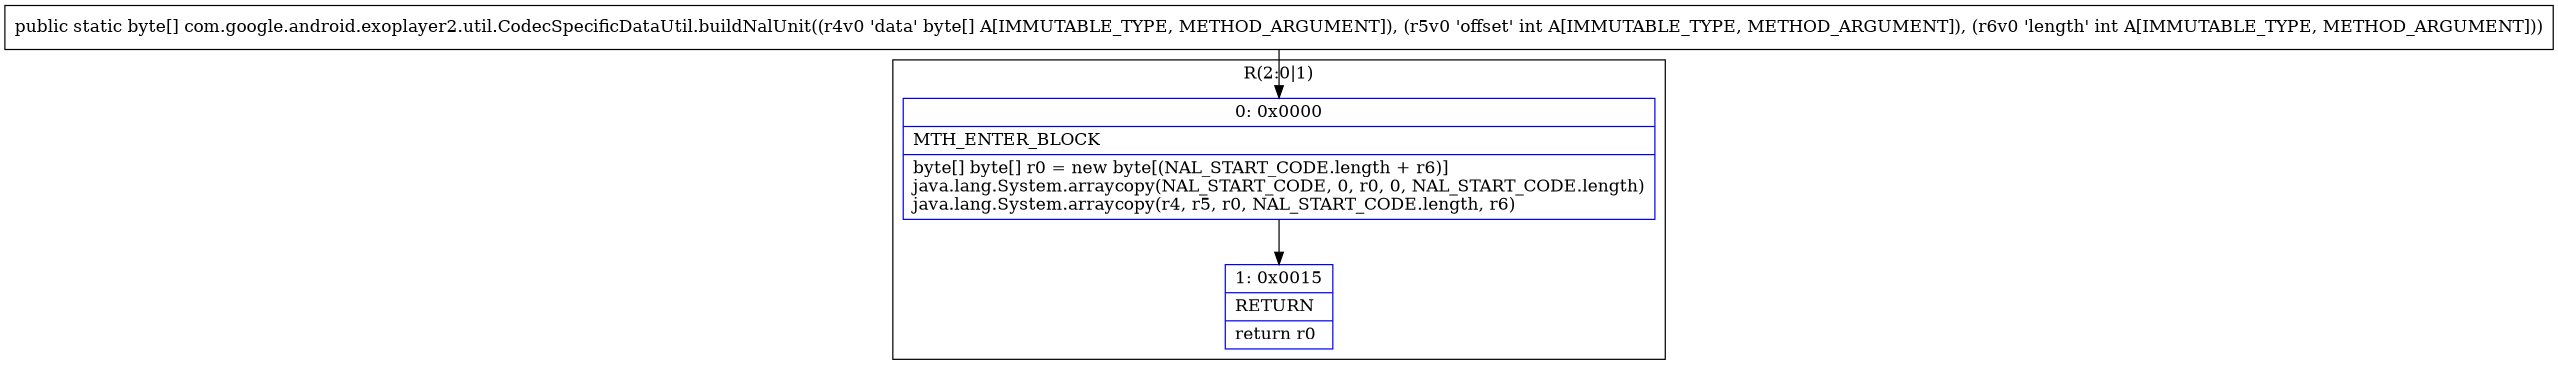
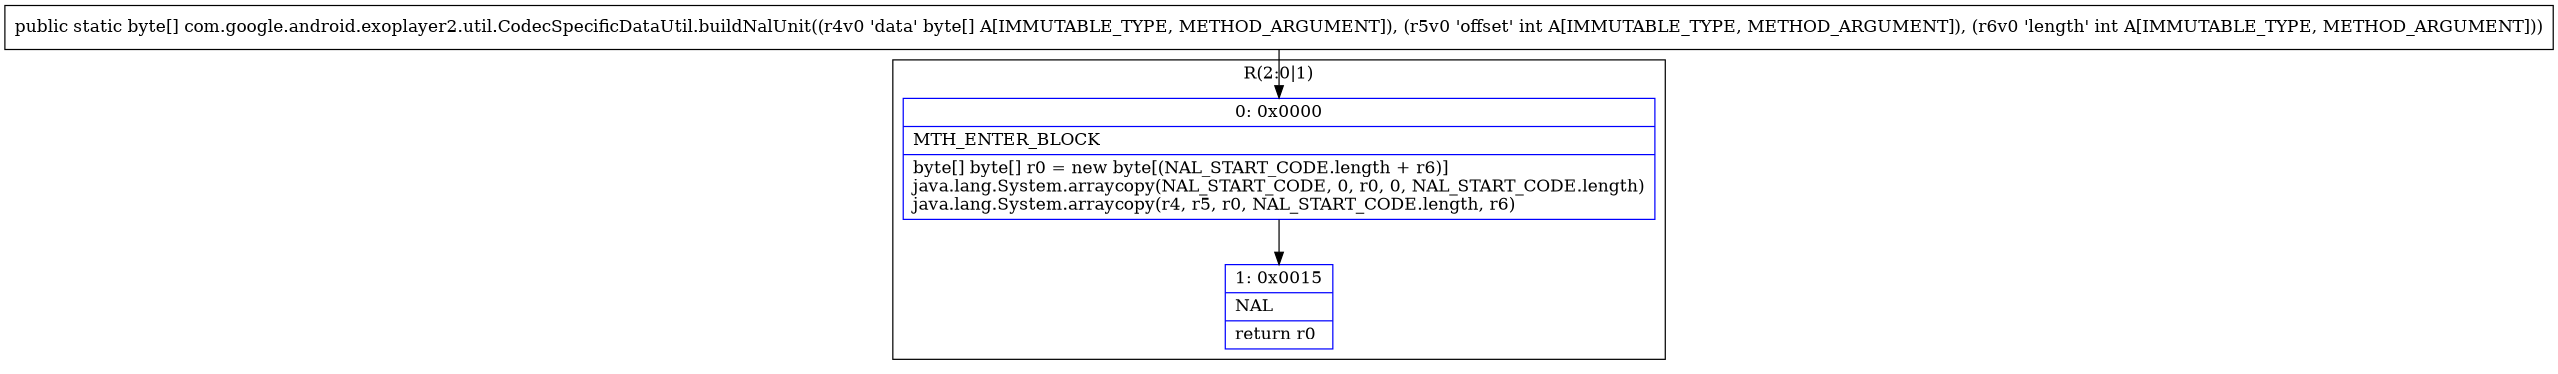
node "1: 0x0015": text "RETURN" -> "NAL"
